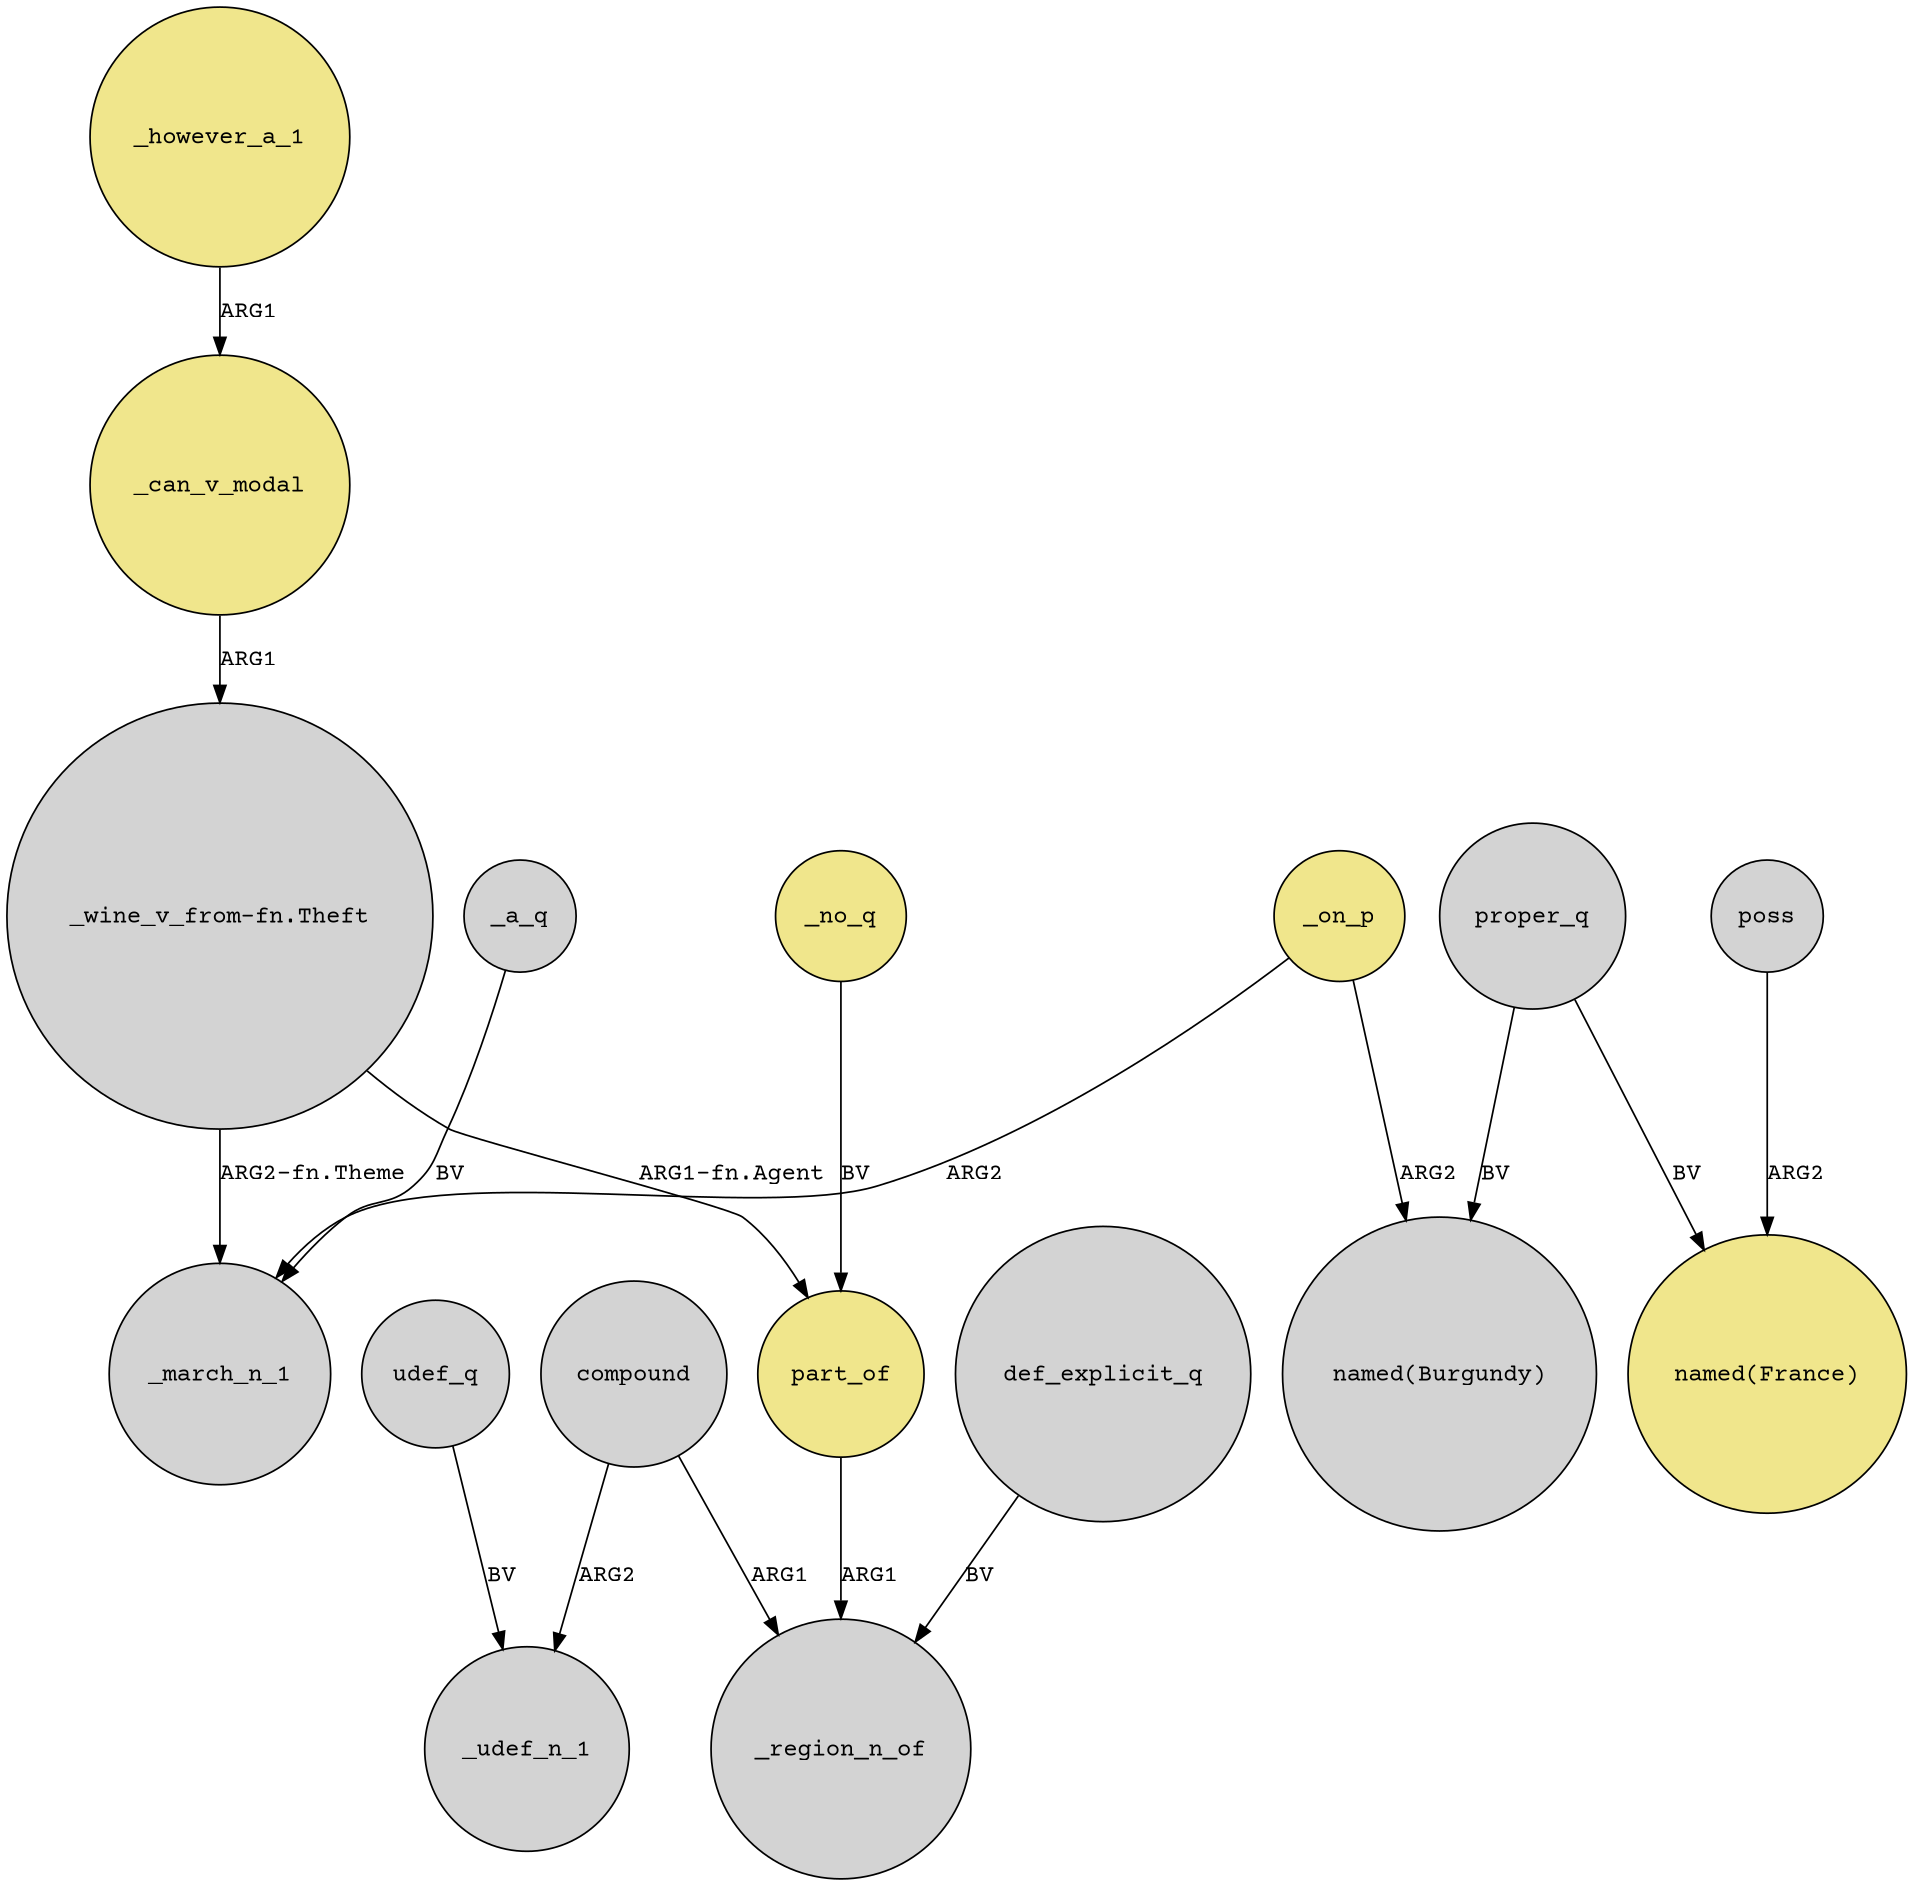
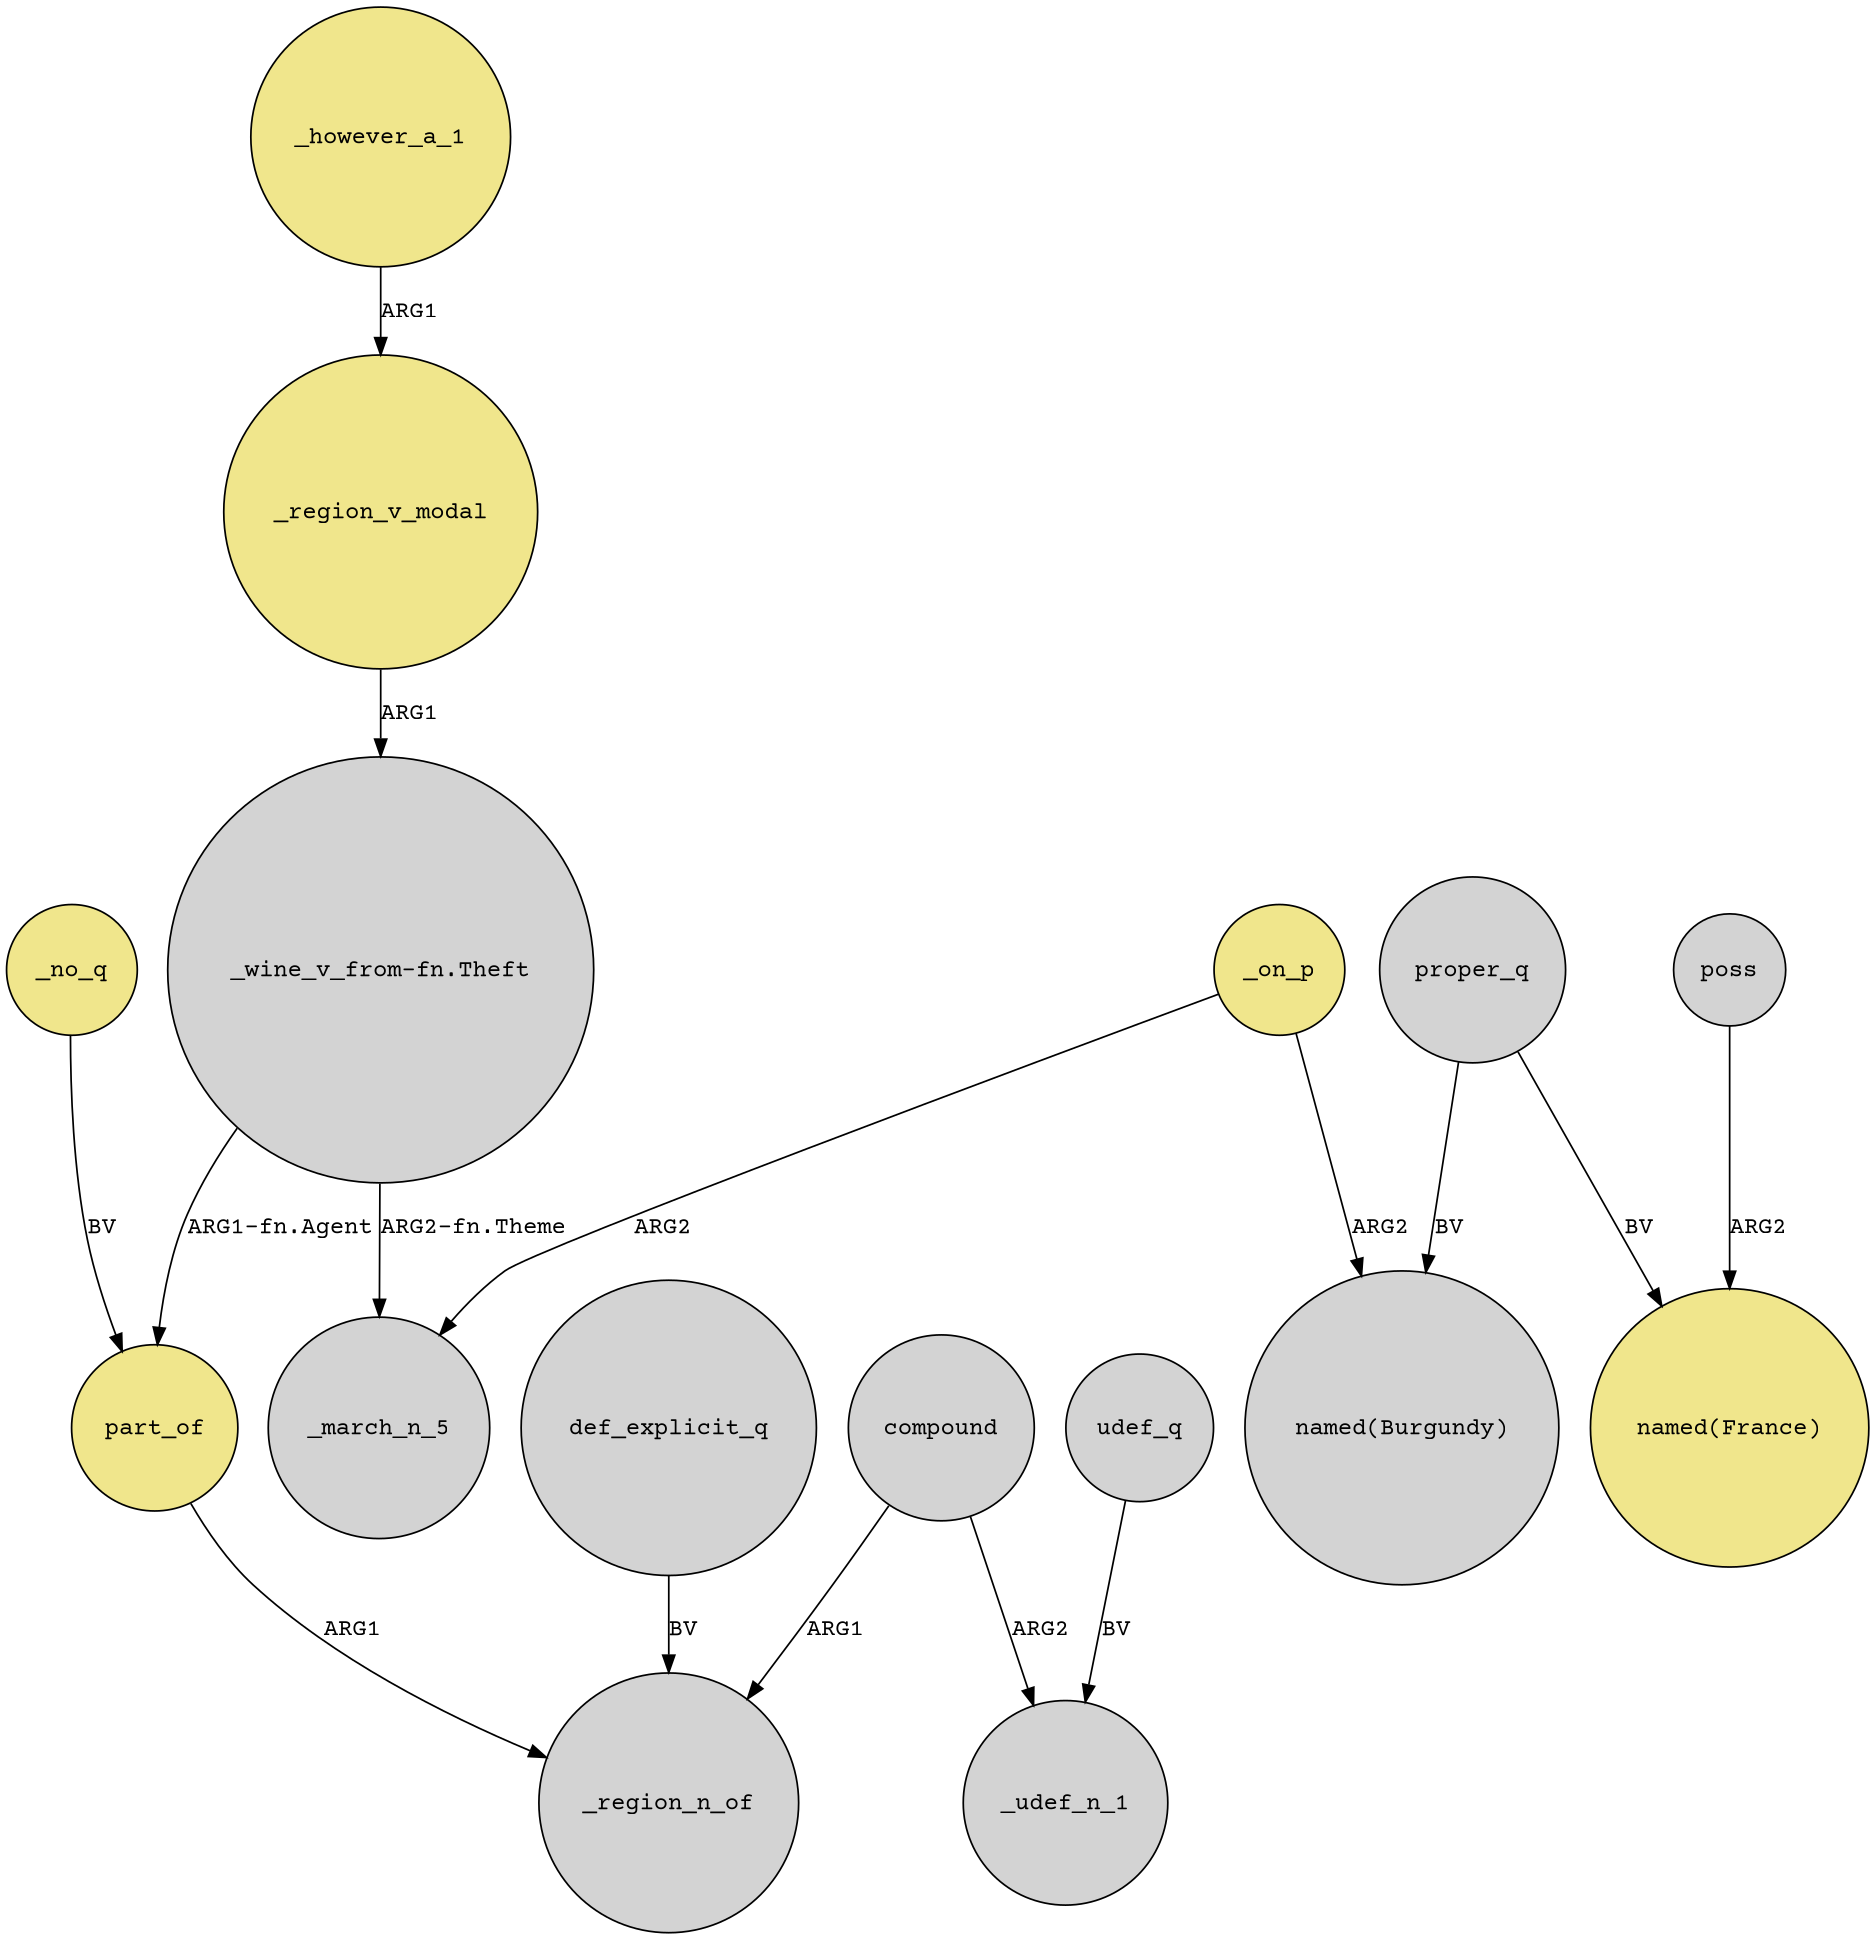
node "_can_v_modal": label "_can_v_modal" -> "_region_v_modal"
node "_a_q": removed
node "_march_n_1": label "_march_n_1" -> "_march_n_5"
